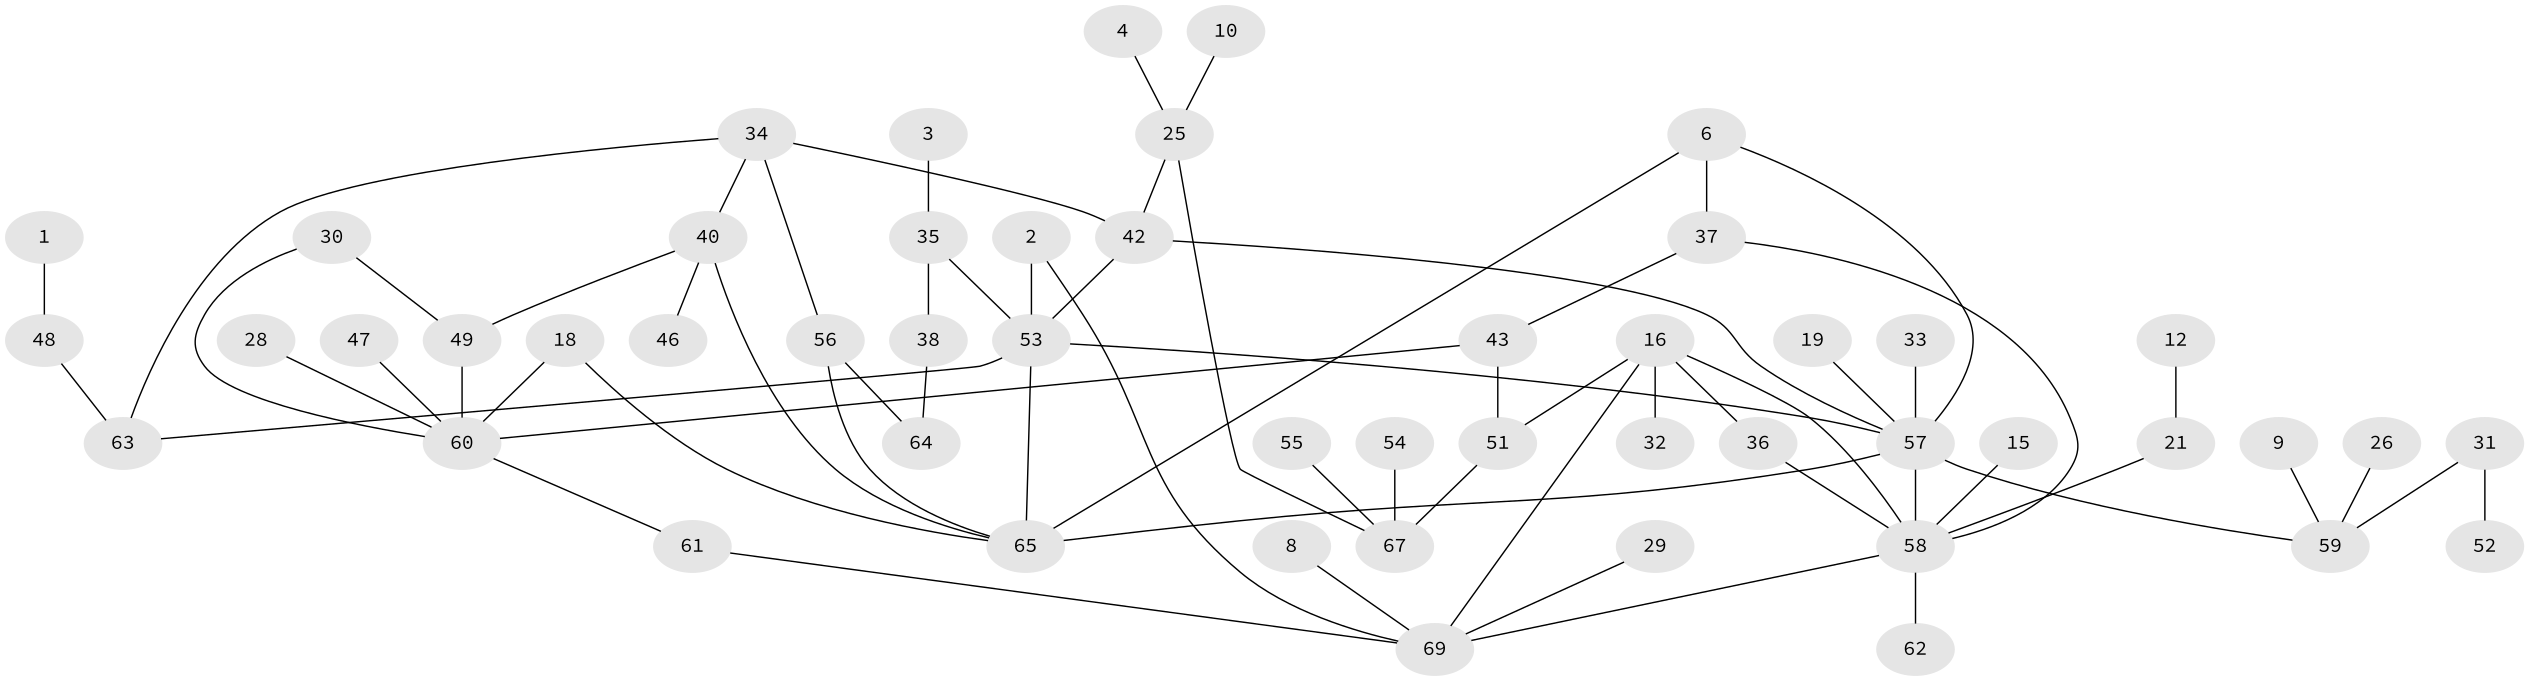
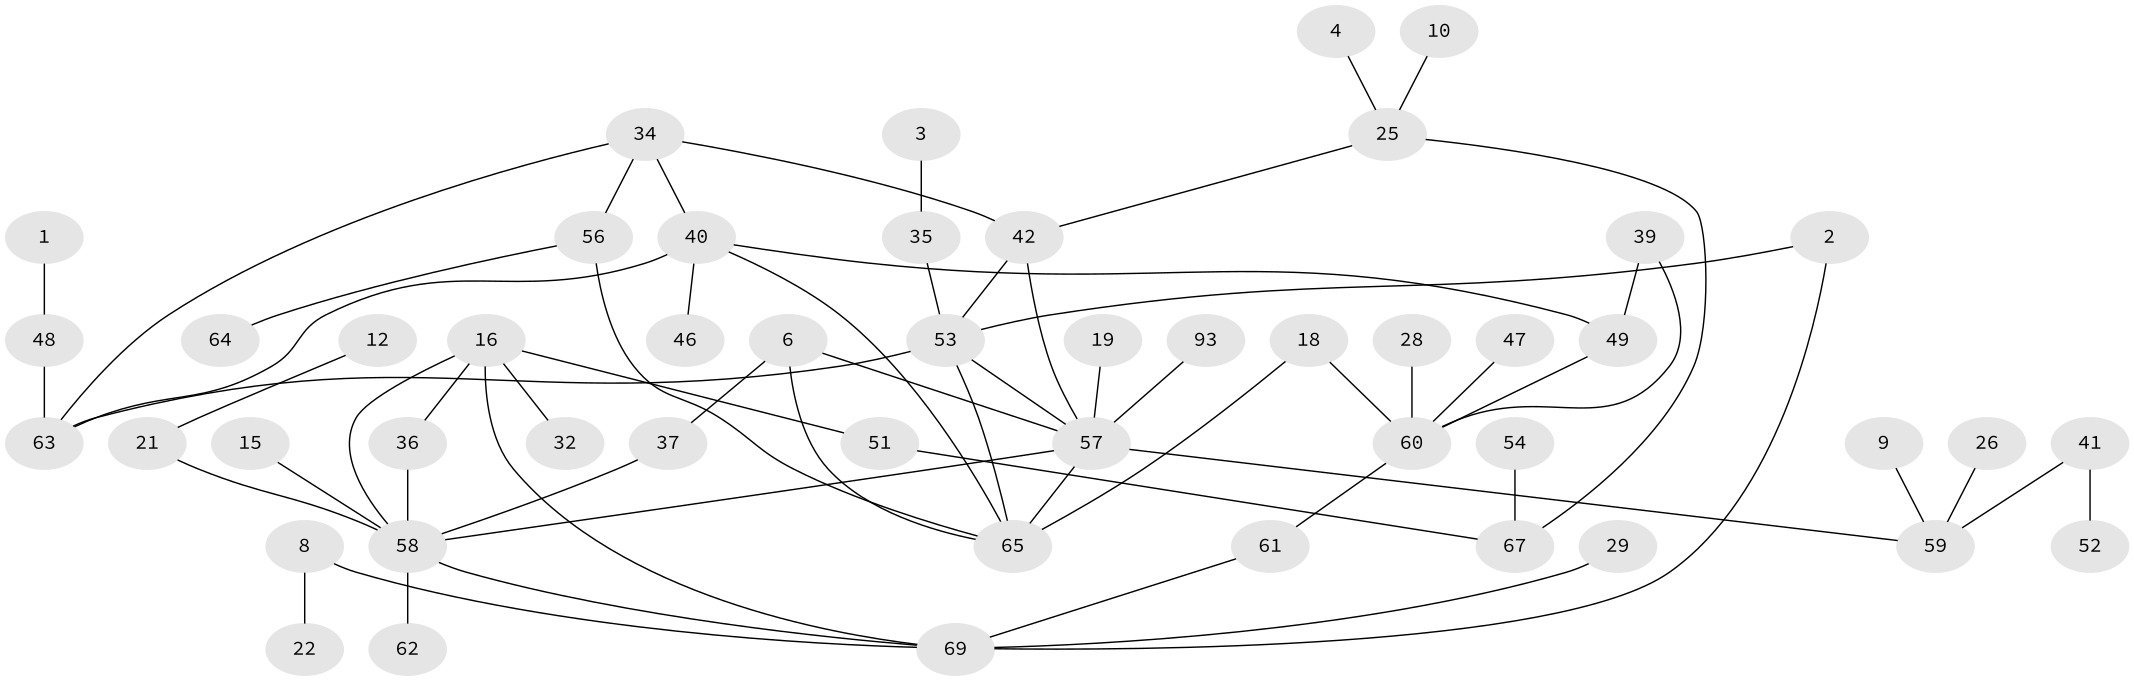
node "30": label "30" -> "39"
edge "40" -- "63": added
node "38": removed
node "43": removed
node "33": label "33" -> "93"
node "55": removed
node "31": label "31" -> "41"
node "22": added
